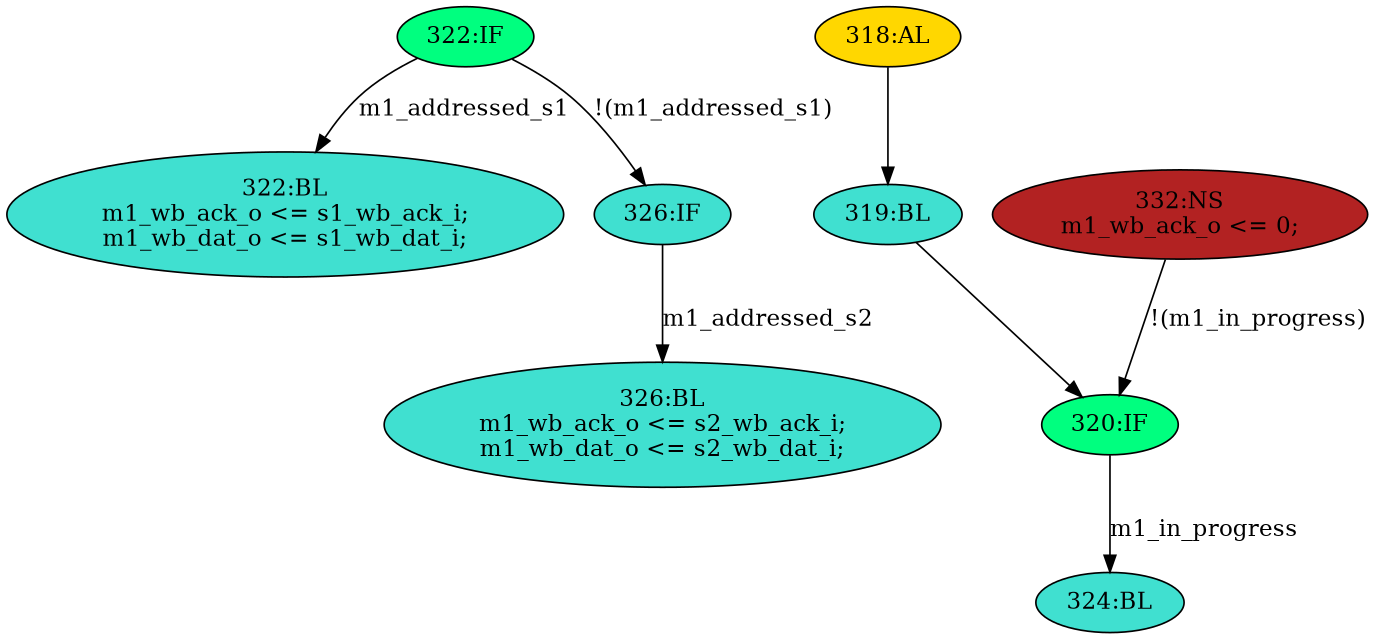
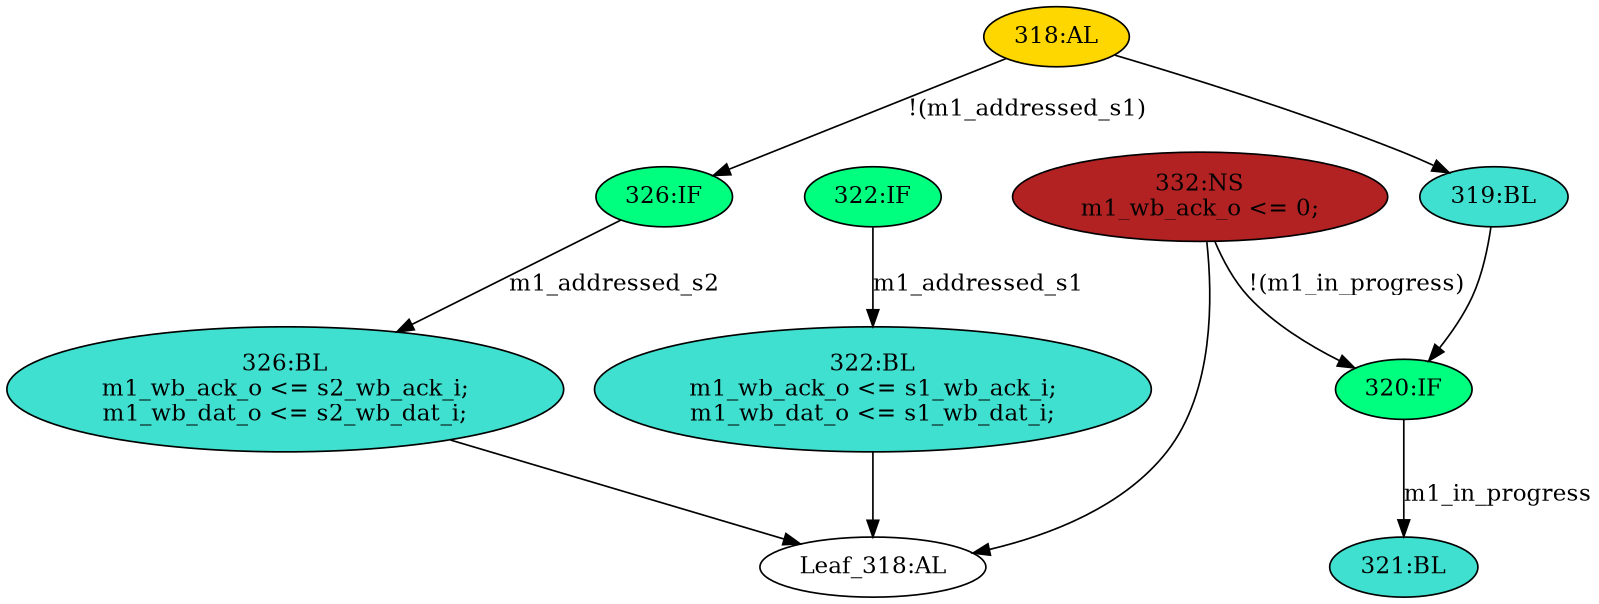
edge "322:IF" -> "326:IF": now "318:AL" -> "326:IF"
node "326:IF": fillcolor turquoise -> springgreen
node "Leaf_318:AL": added
node "324:BL": label "324:BL" -> "321:BL"
